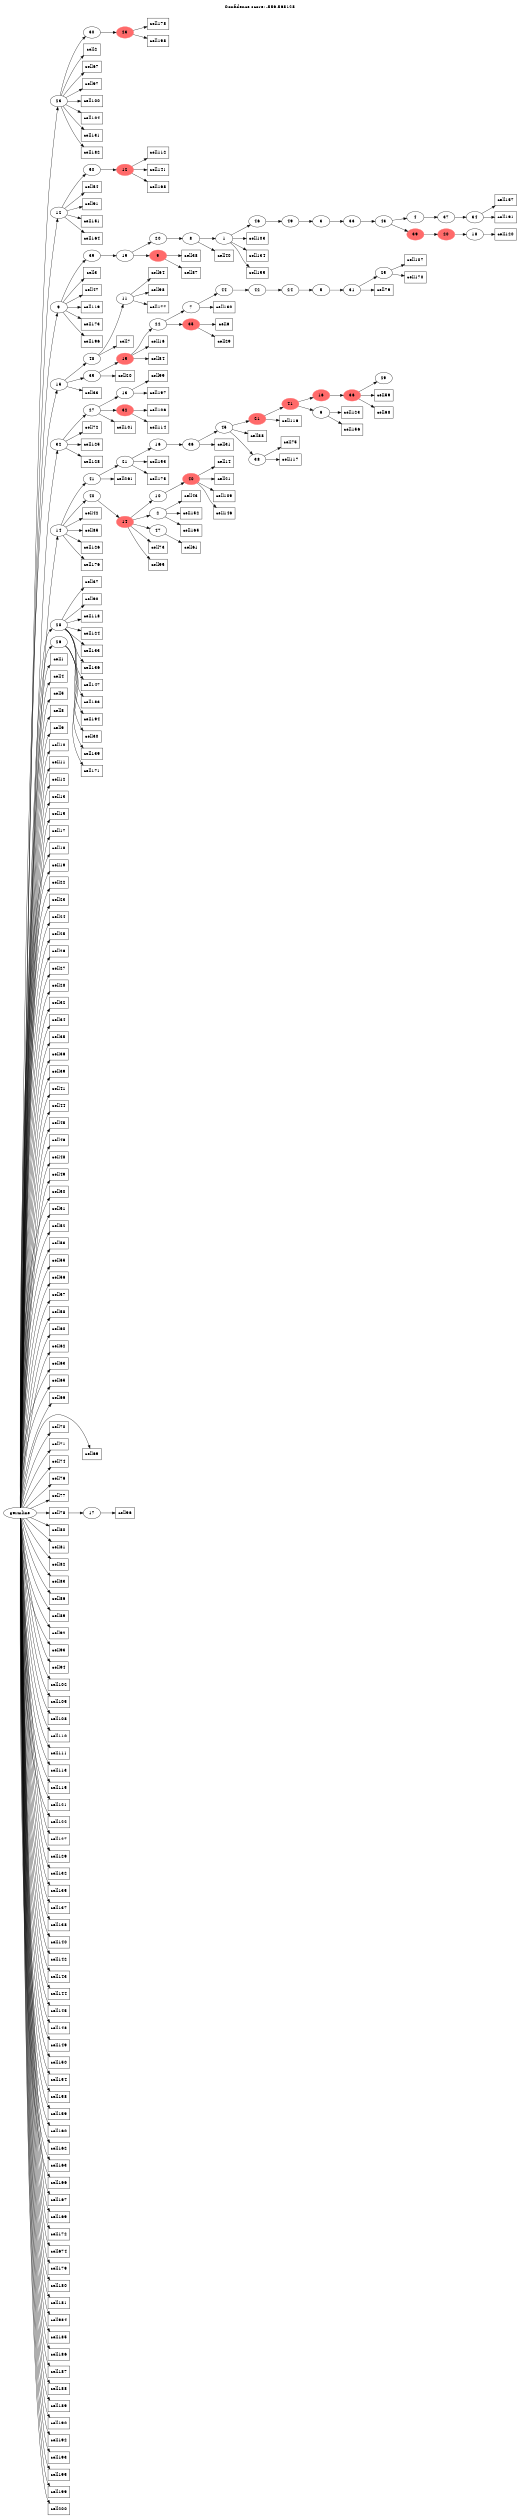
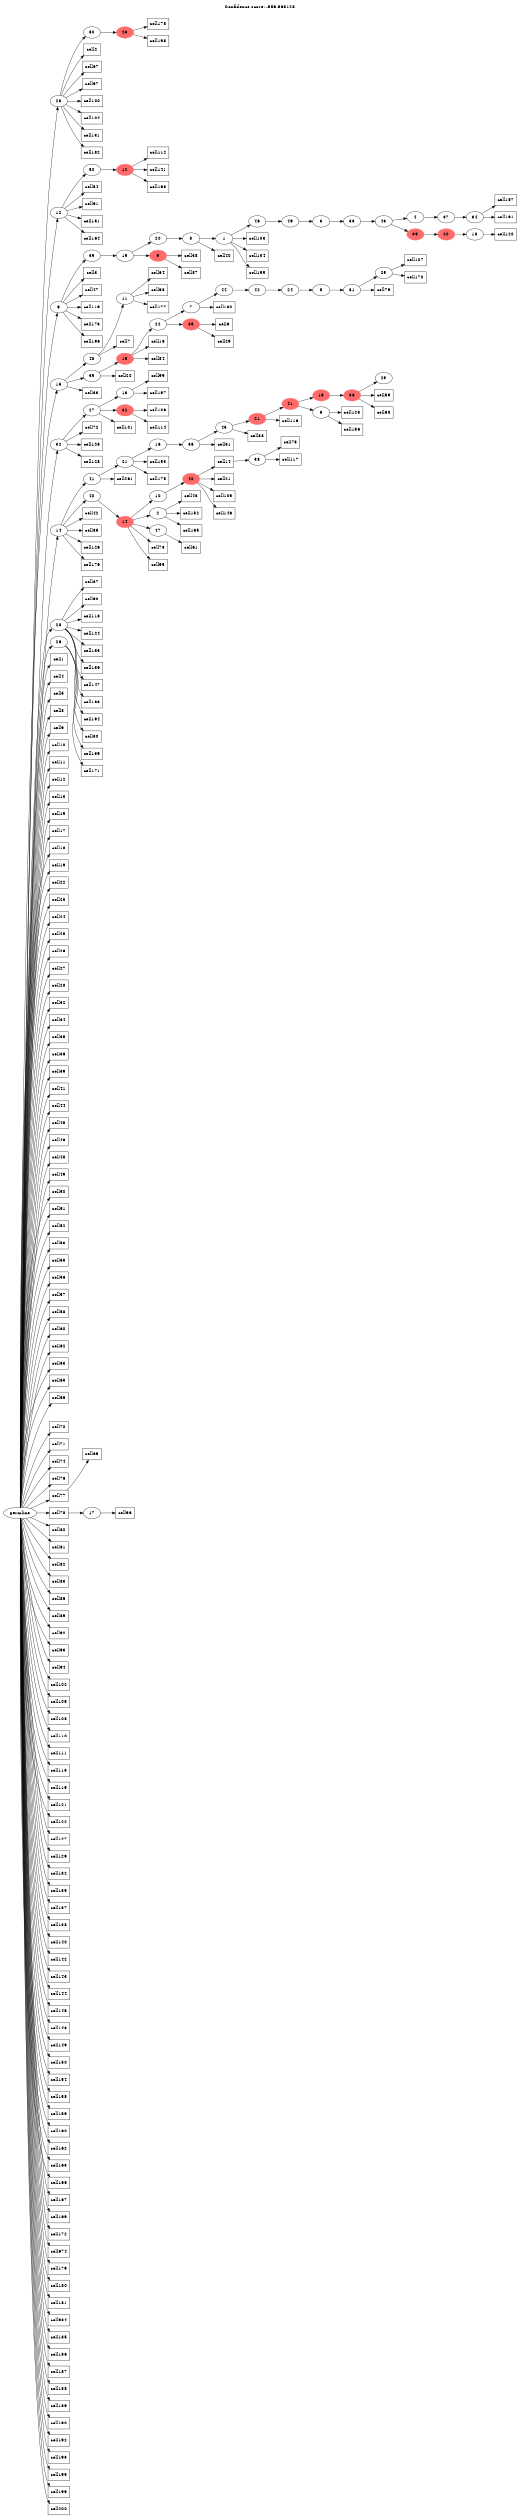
edge "45" -> "38": now "cell14" -> "38"
edge "germline" -> "cell69": now "cell77" -> "cell69"
